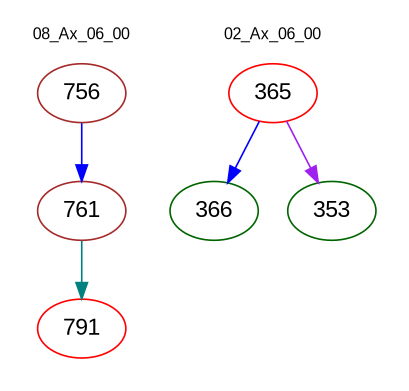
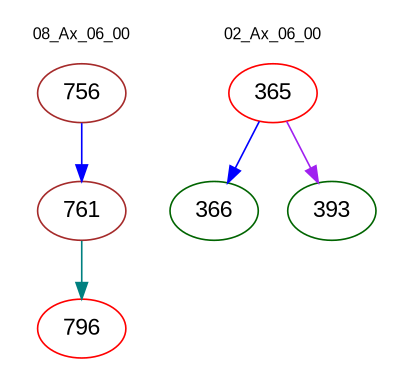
node "353": label "353" -> "393"
node "791": label "791" -> "796"
